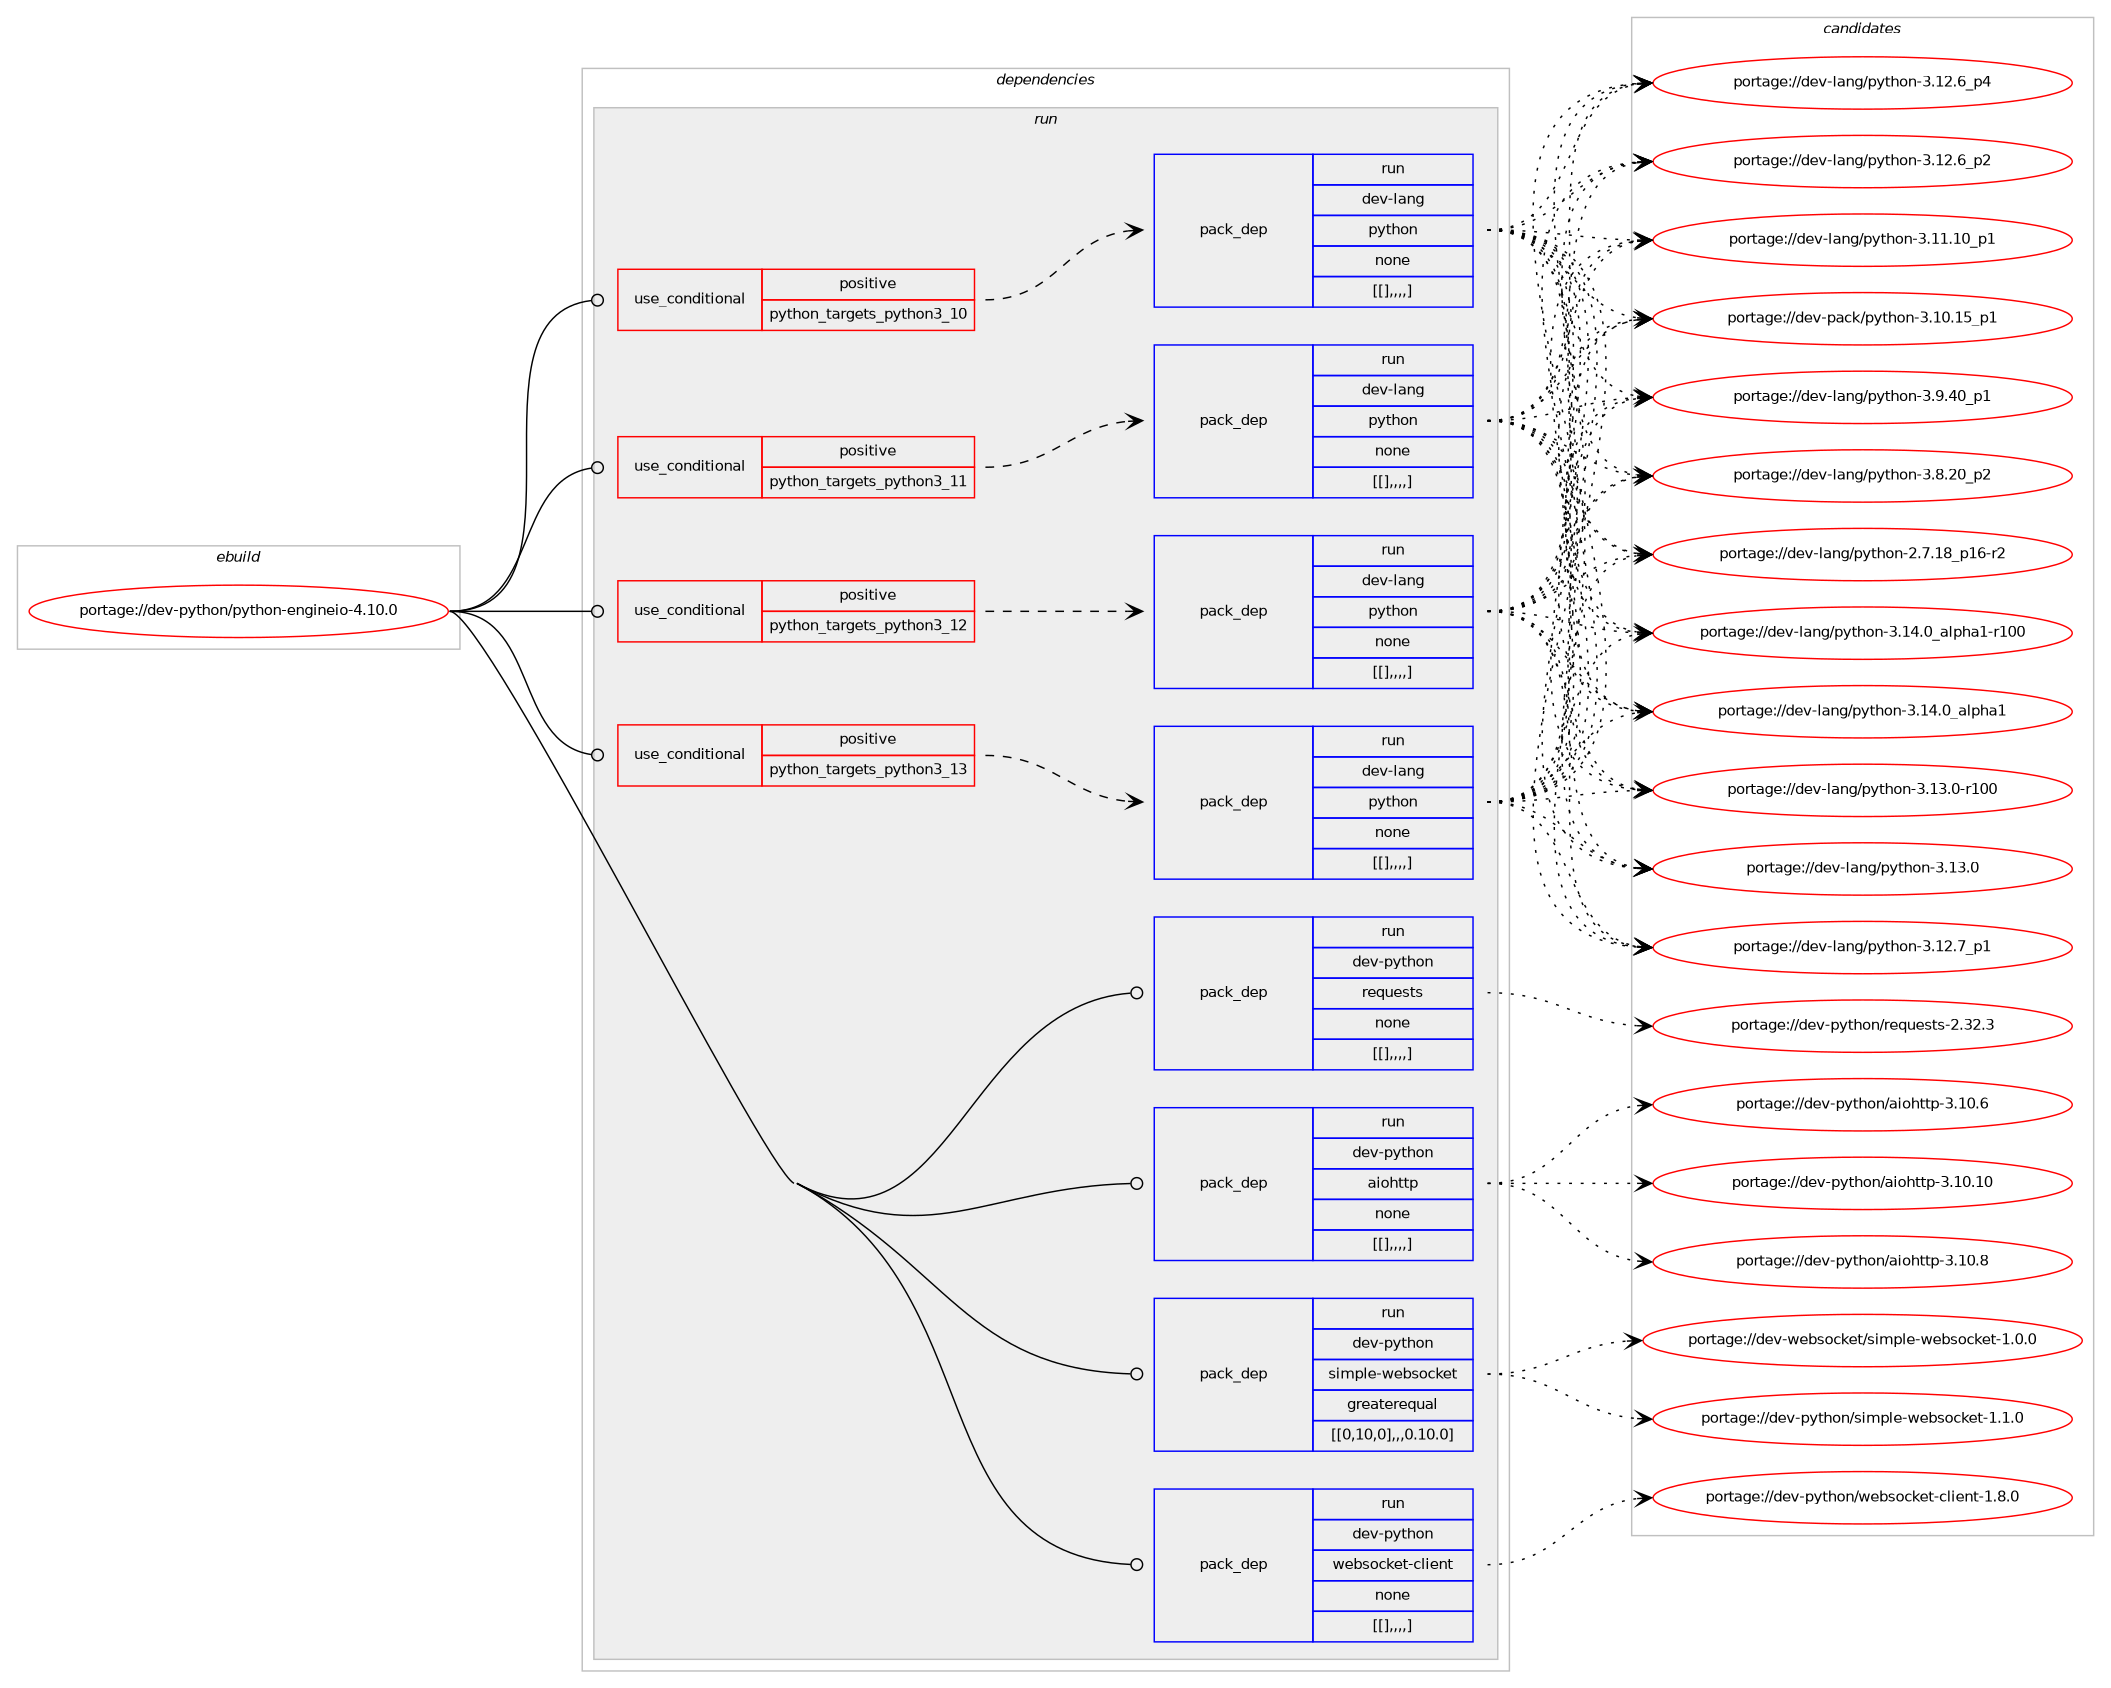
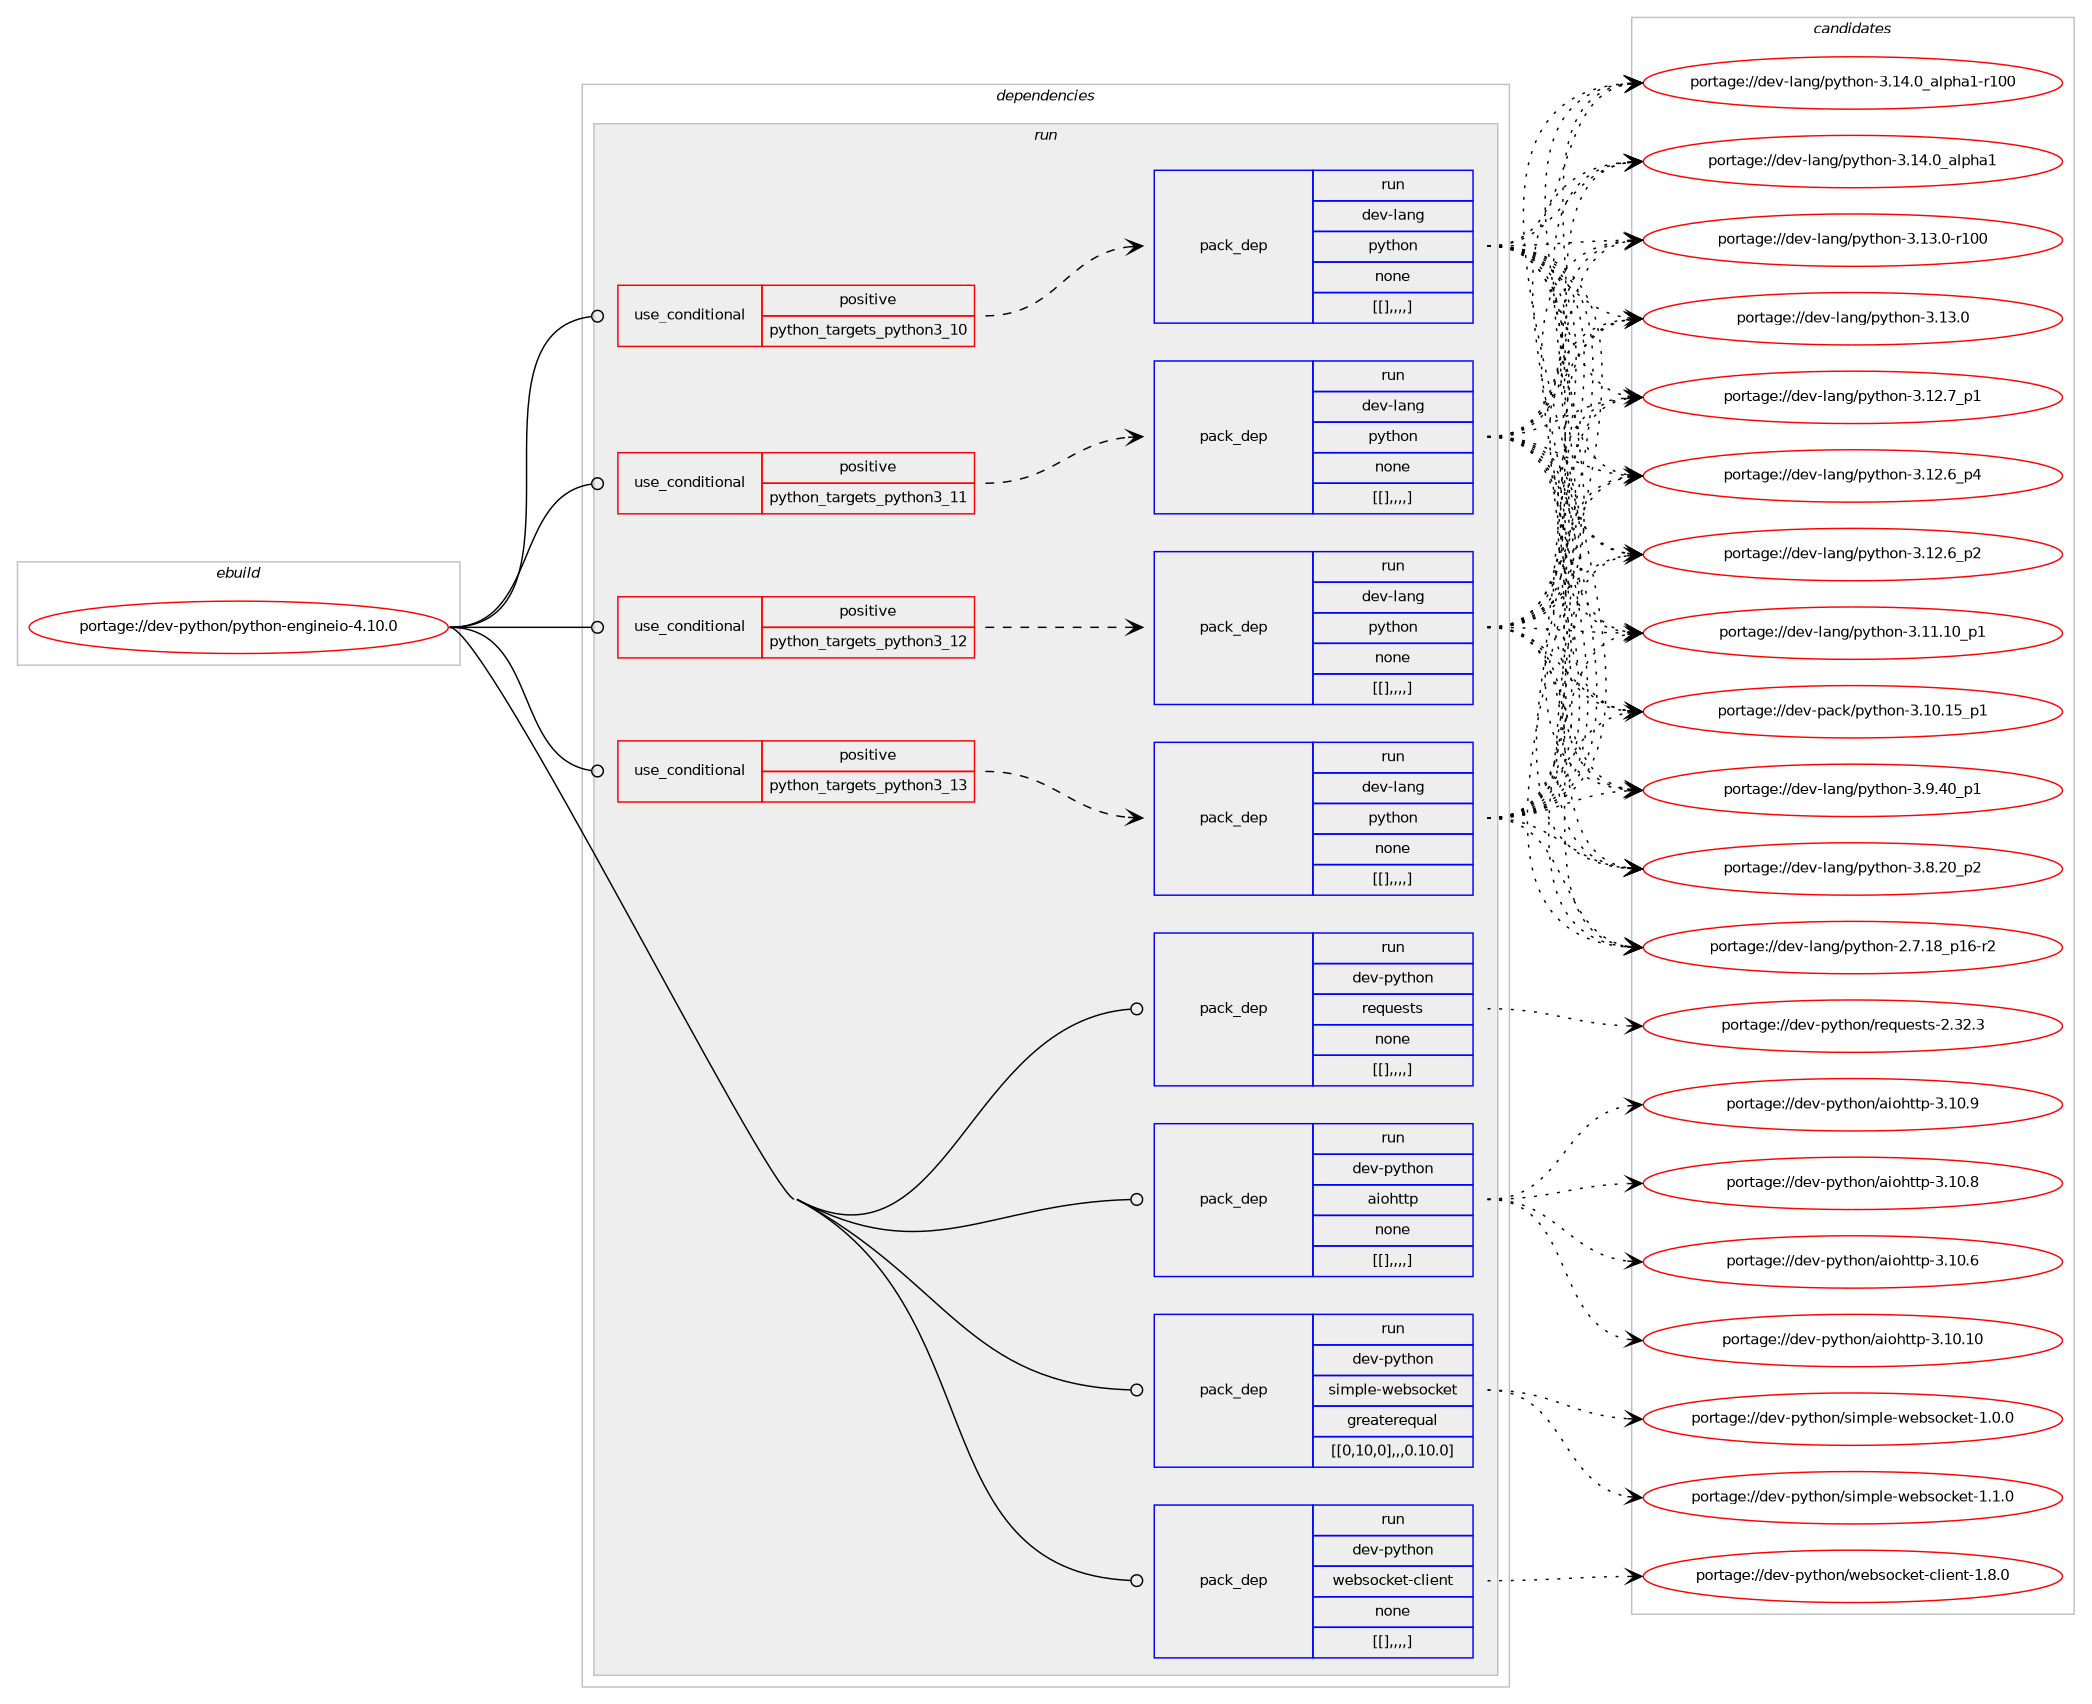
node "portage://dev-python/aiohttp-3.10.9": added
node "portage://dev-websocket/simple-websocket-1.0.0": label "portage://dev-websocket/simple-websocket-1.0.0" -> "portage://dev-python/simple-websocket-1.0.0"
